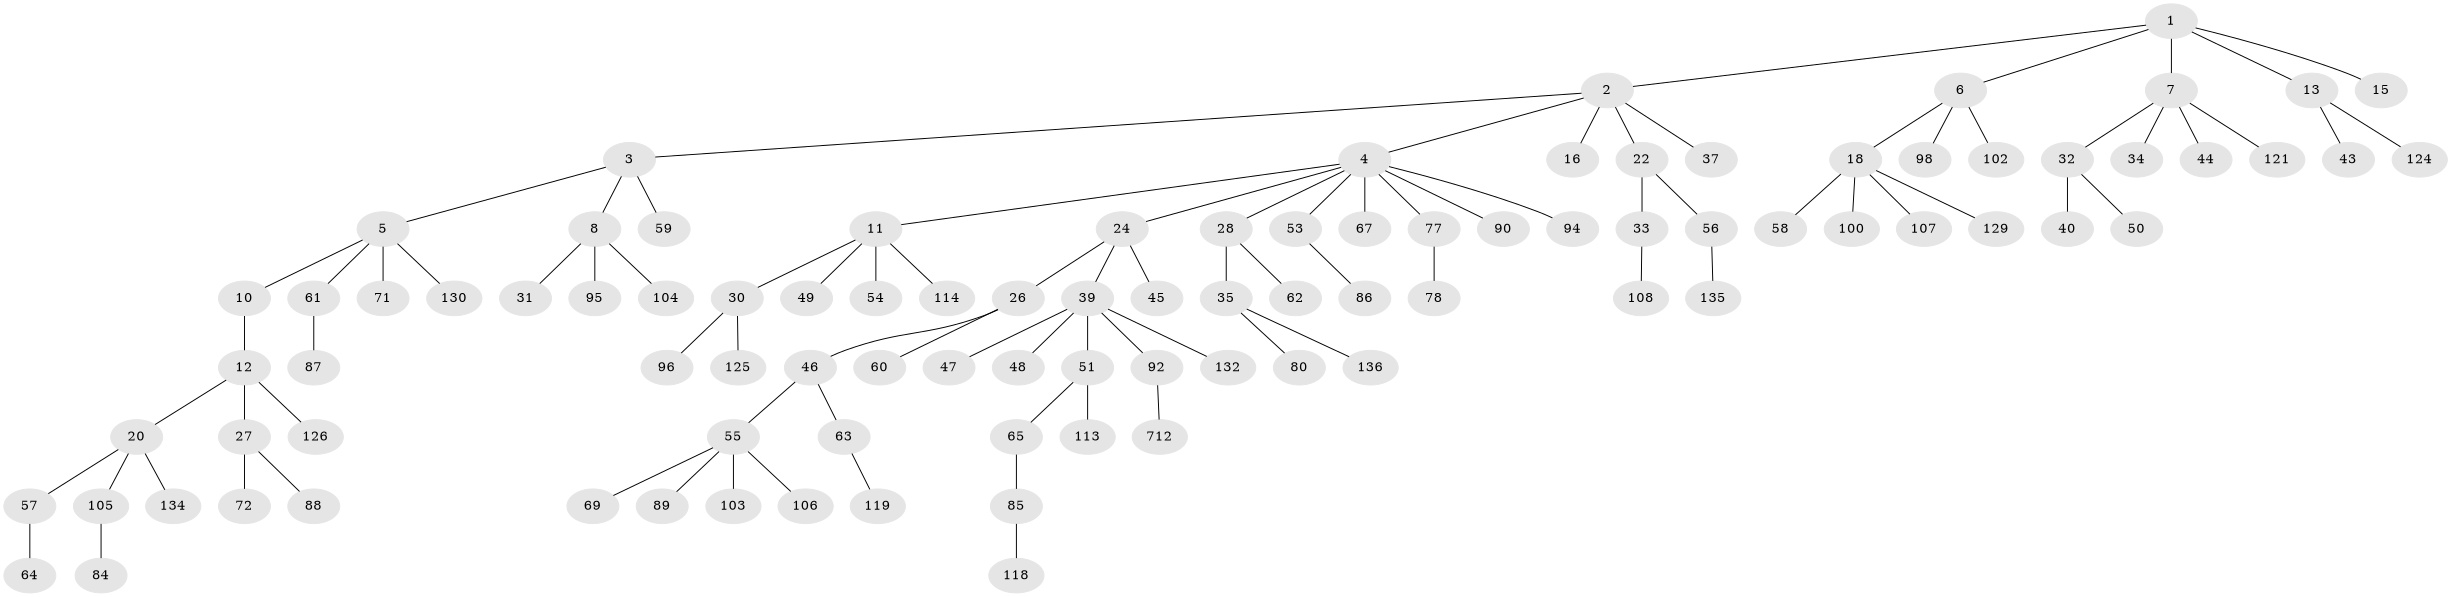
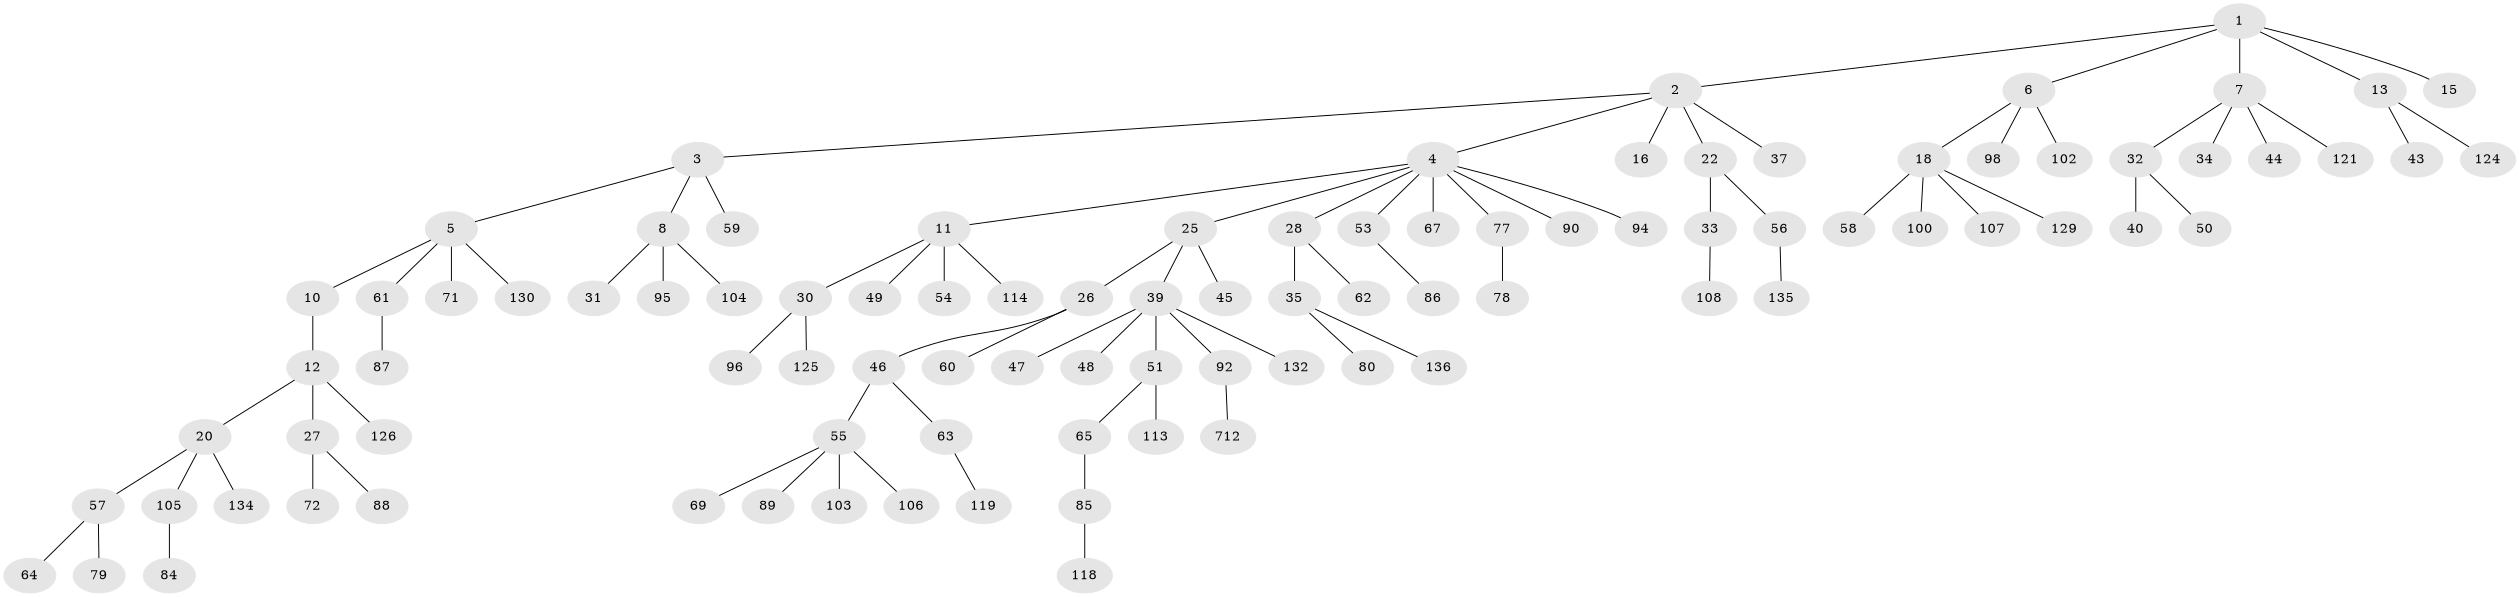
node "24": label "24" -> "25"
node "79": added
